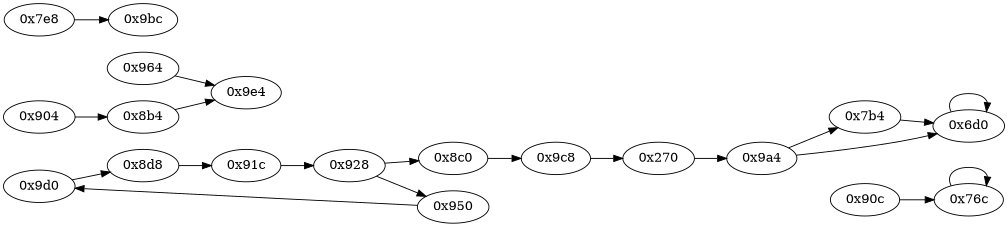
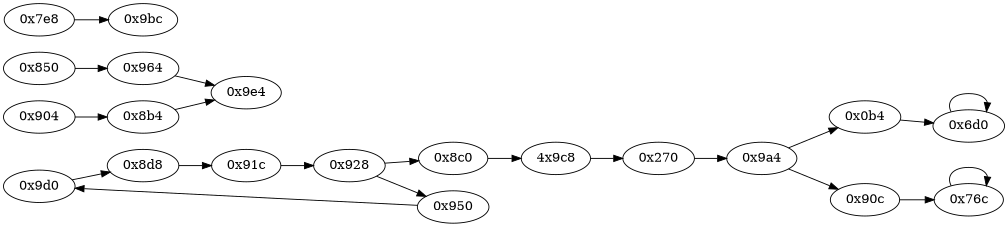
node "0x850": added
node "0x7b4": label "0x7b4" -> "0x0b4"
edge "0x9a4" -> "0x6d0": now "0x9a4" -> "0x90c"
node "0x9c8": label "0x9c8" -> "4x9c8"
